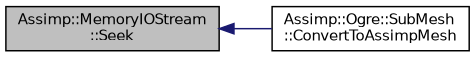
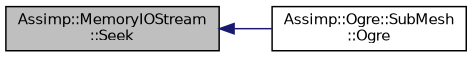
node "Assimp::Ogre::SubMesh ::ConvertToAssimpMesh": label "Assimp::Ogre::SubMesh ::ConvertToAssimpMesh" -> "Assimp::Ogre::SubMesh ::Ogre"
